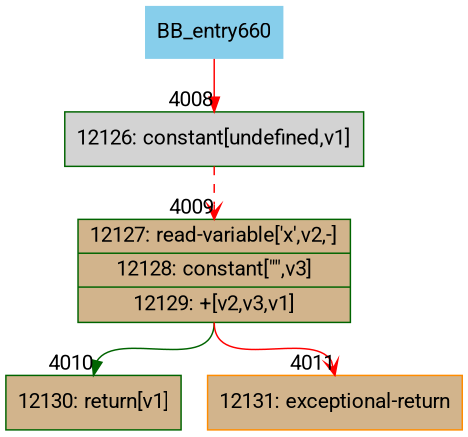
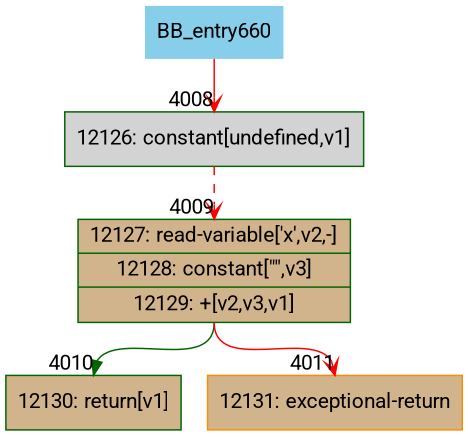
edge "BB_entry660" -> "12126: constant[undefined,v1]": arrowhead normal -> vee
